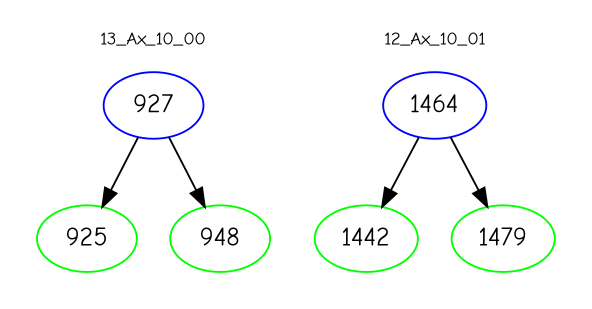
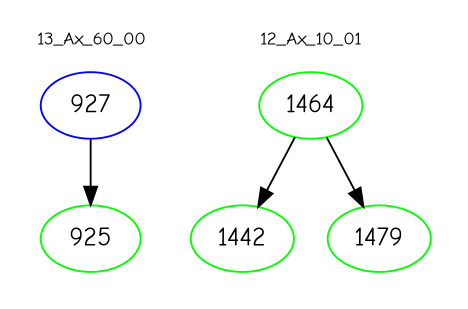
cluster "13_Ax_10_00": label "13_Ax_10_00" -> "13_Ax_60_00"
node "1464": color blue -> green
node "948": removed
